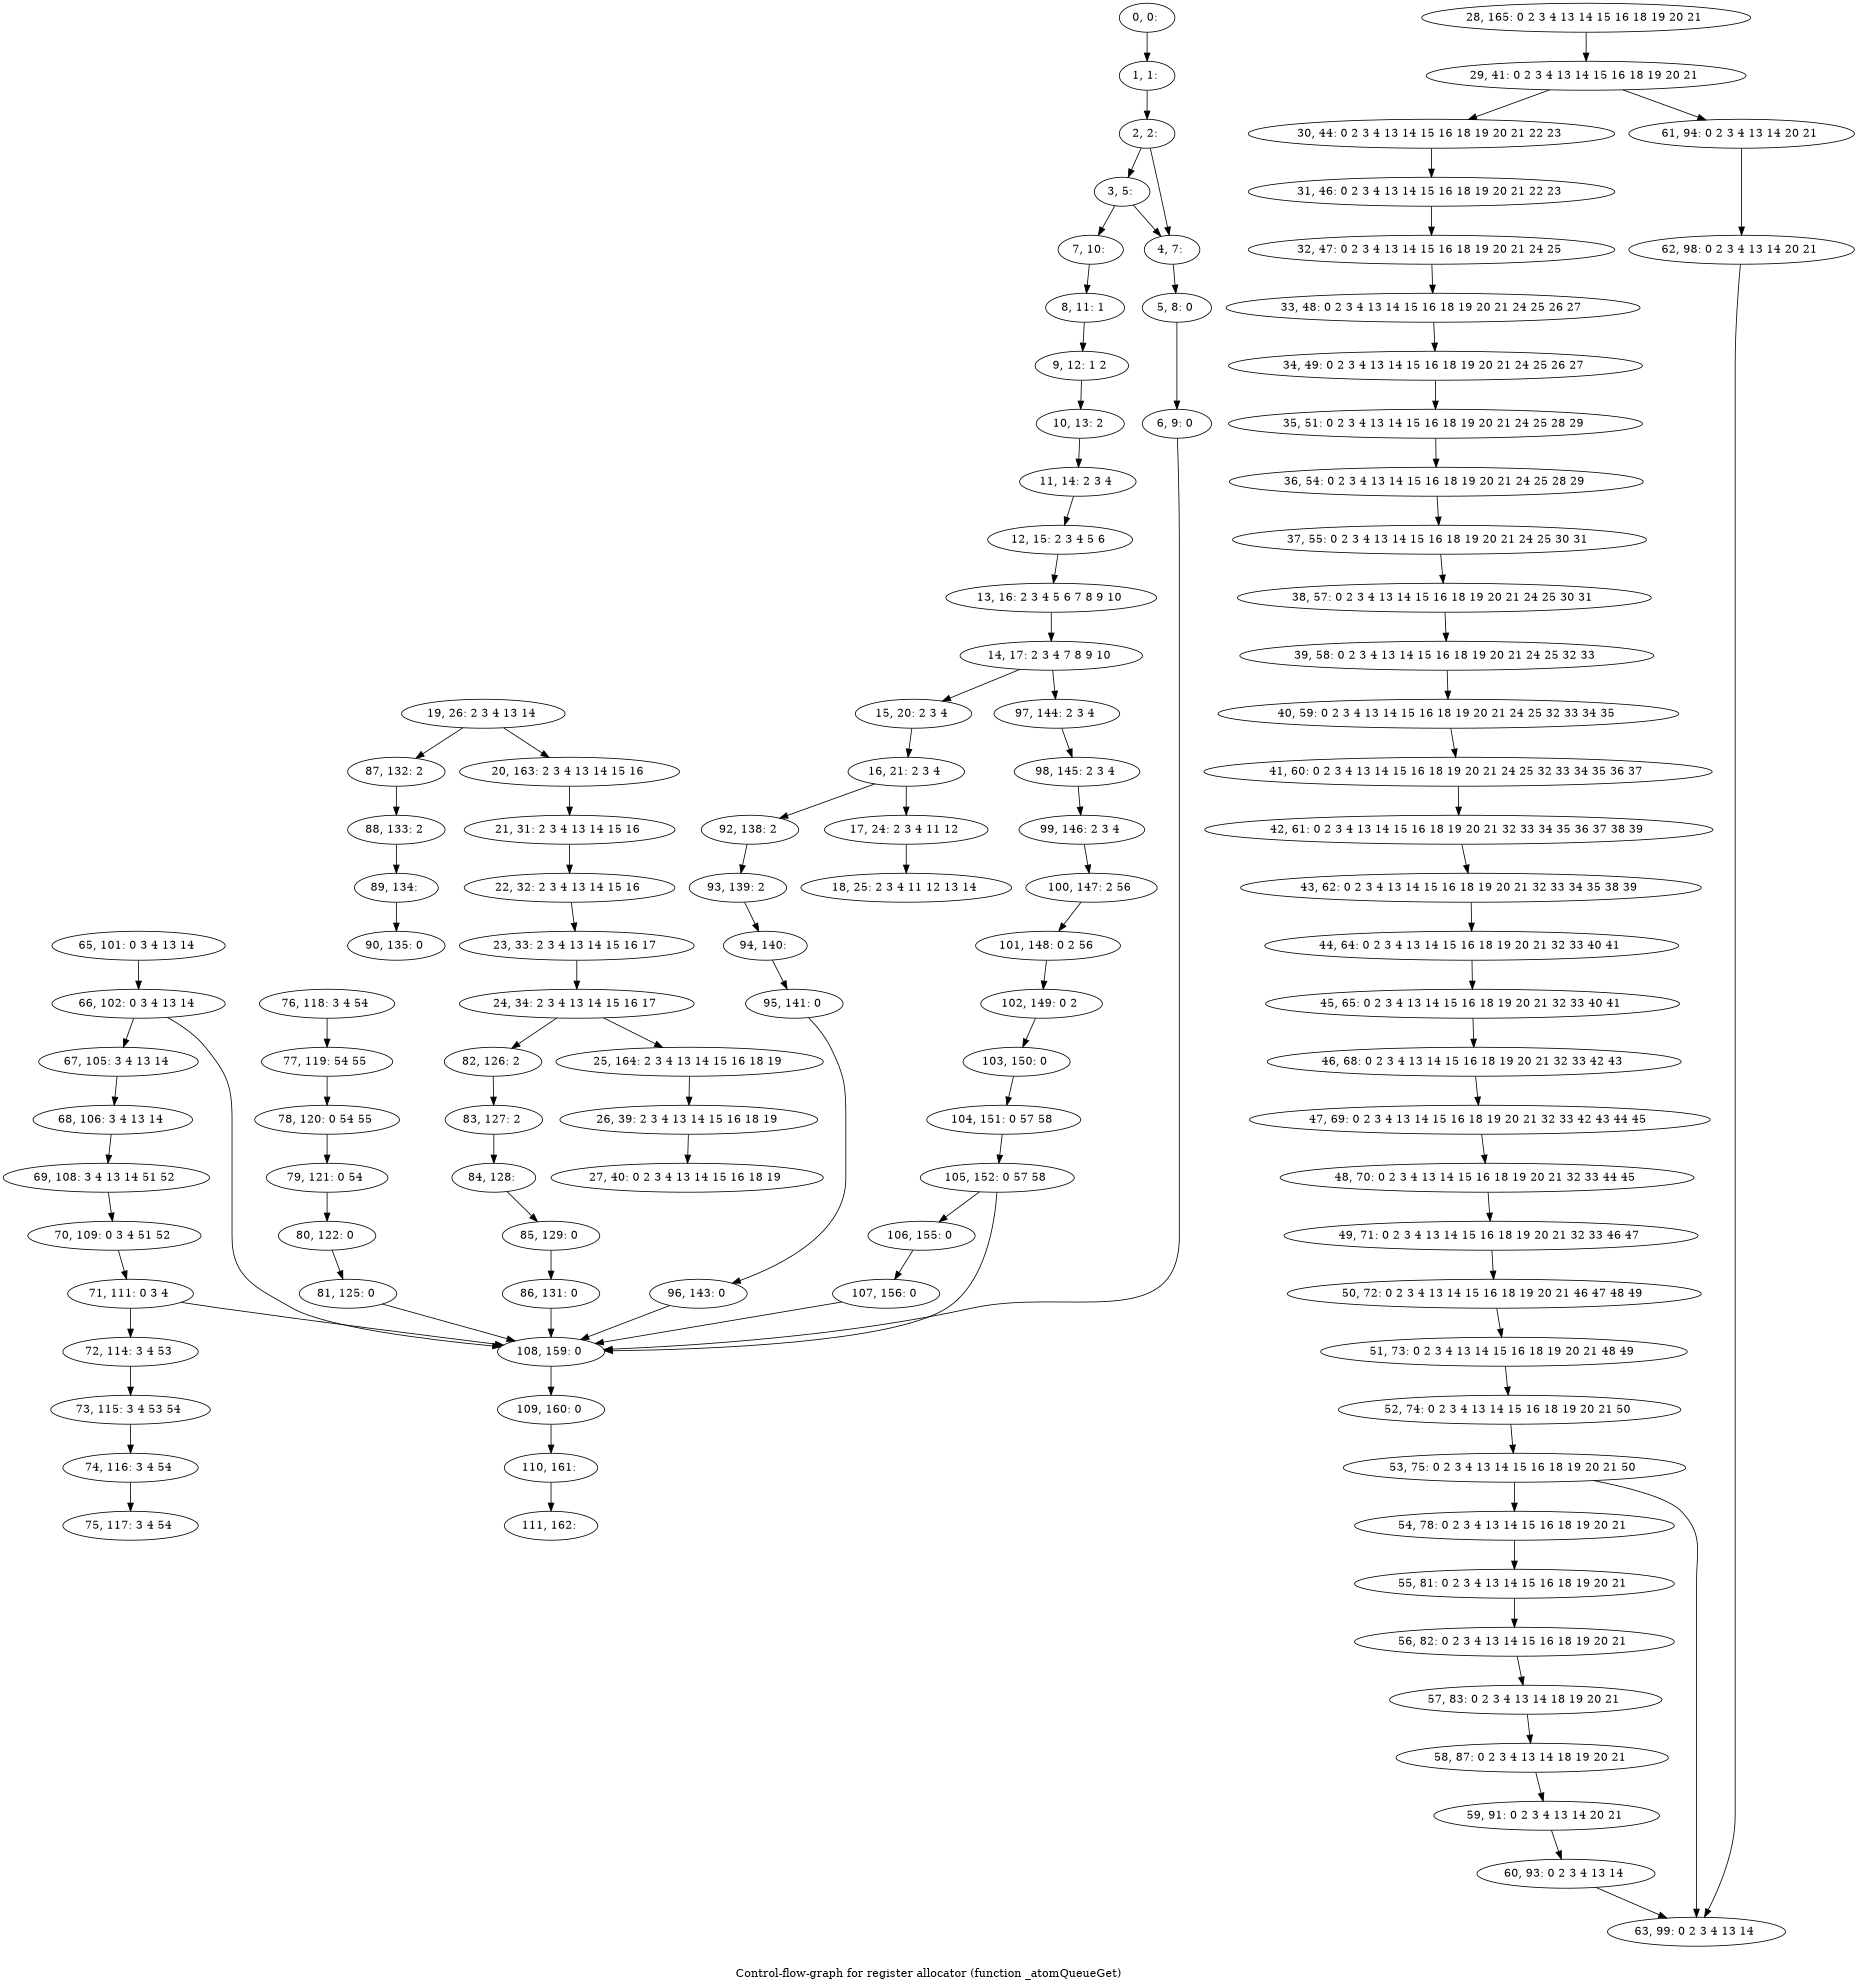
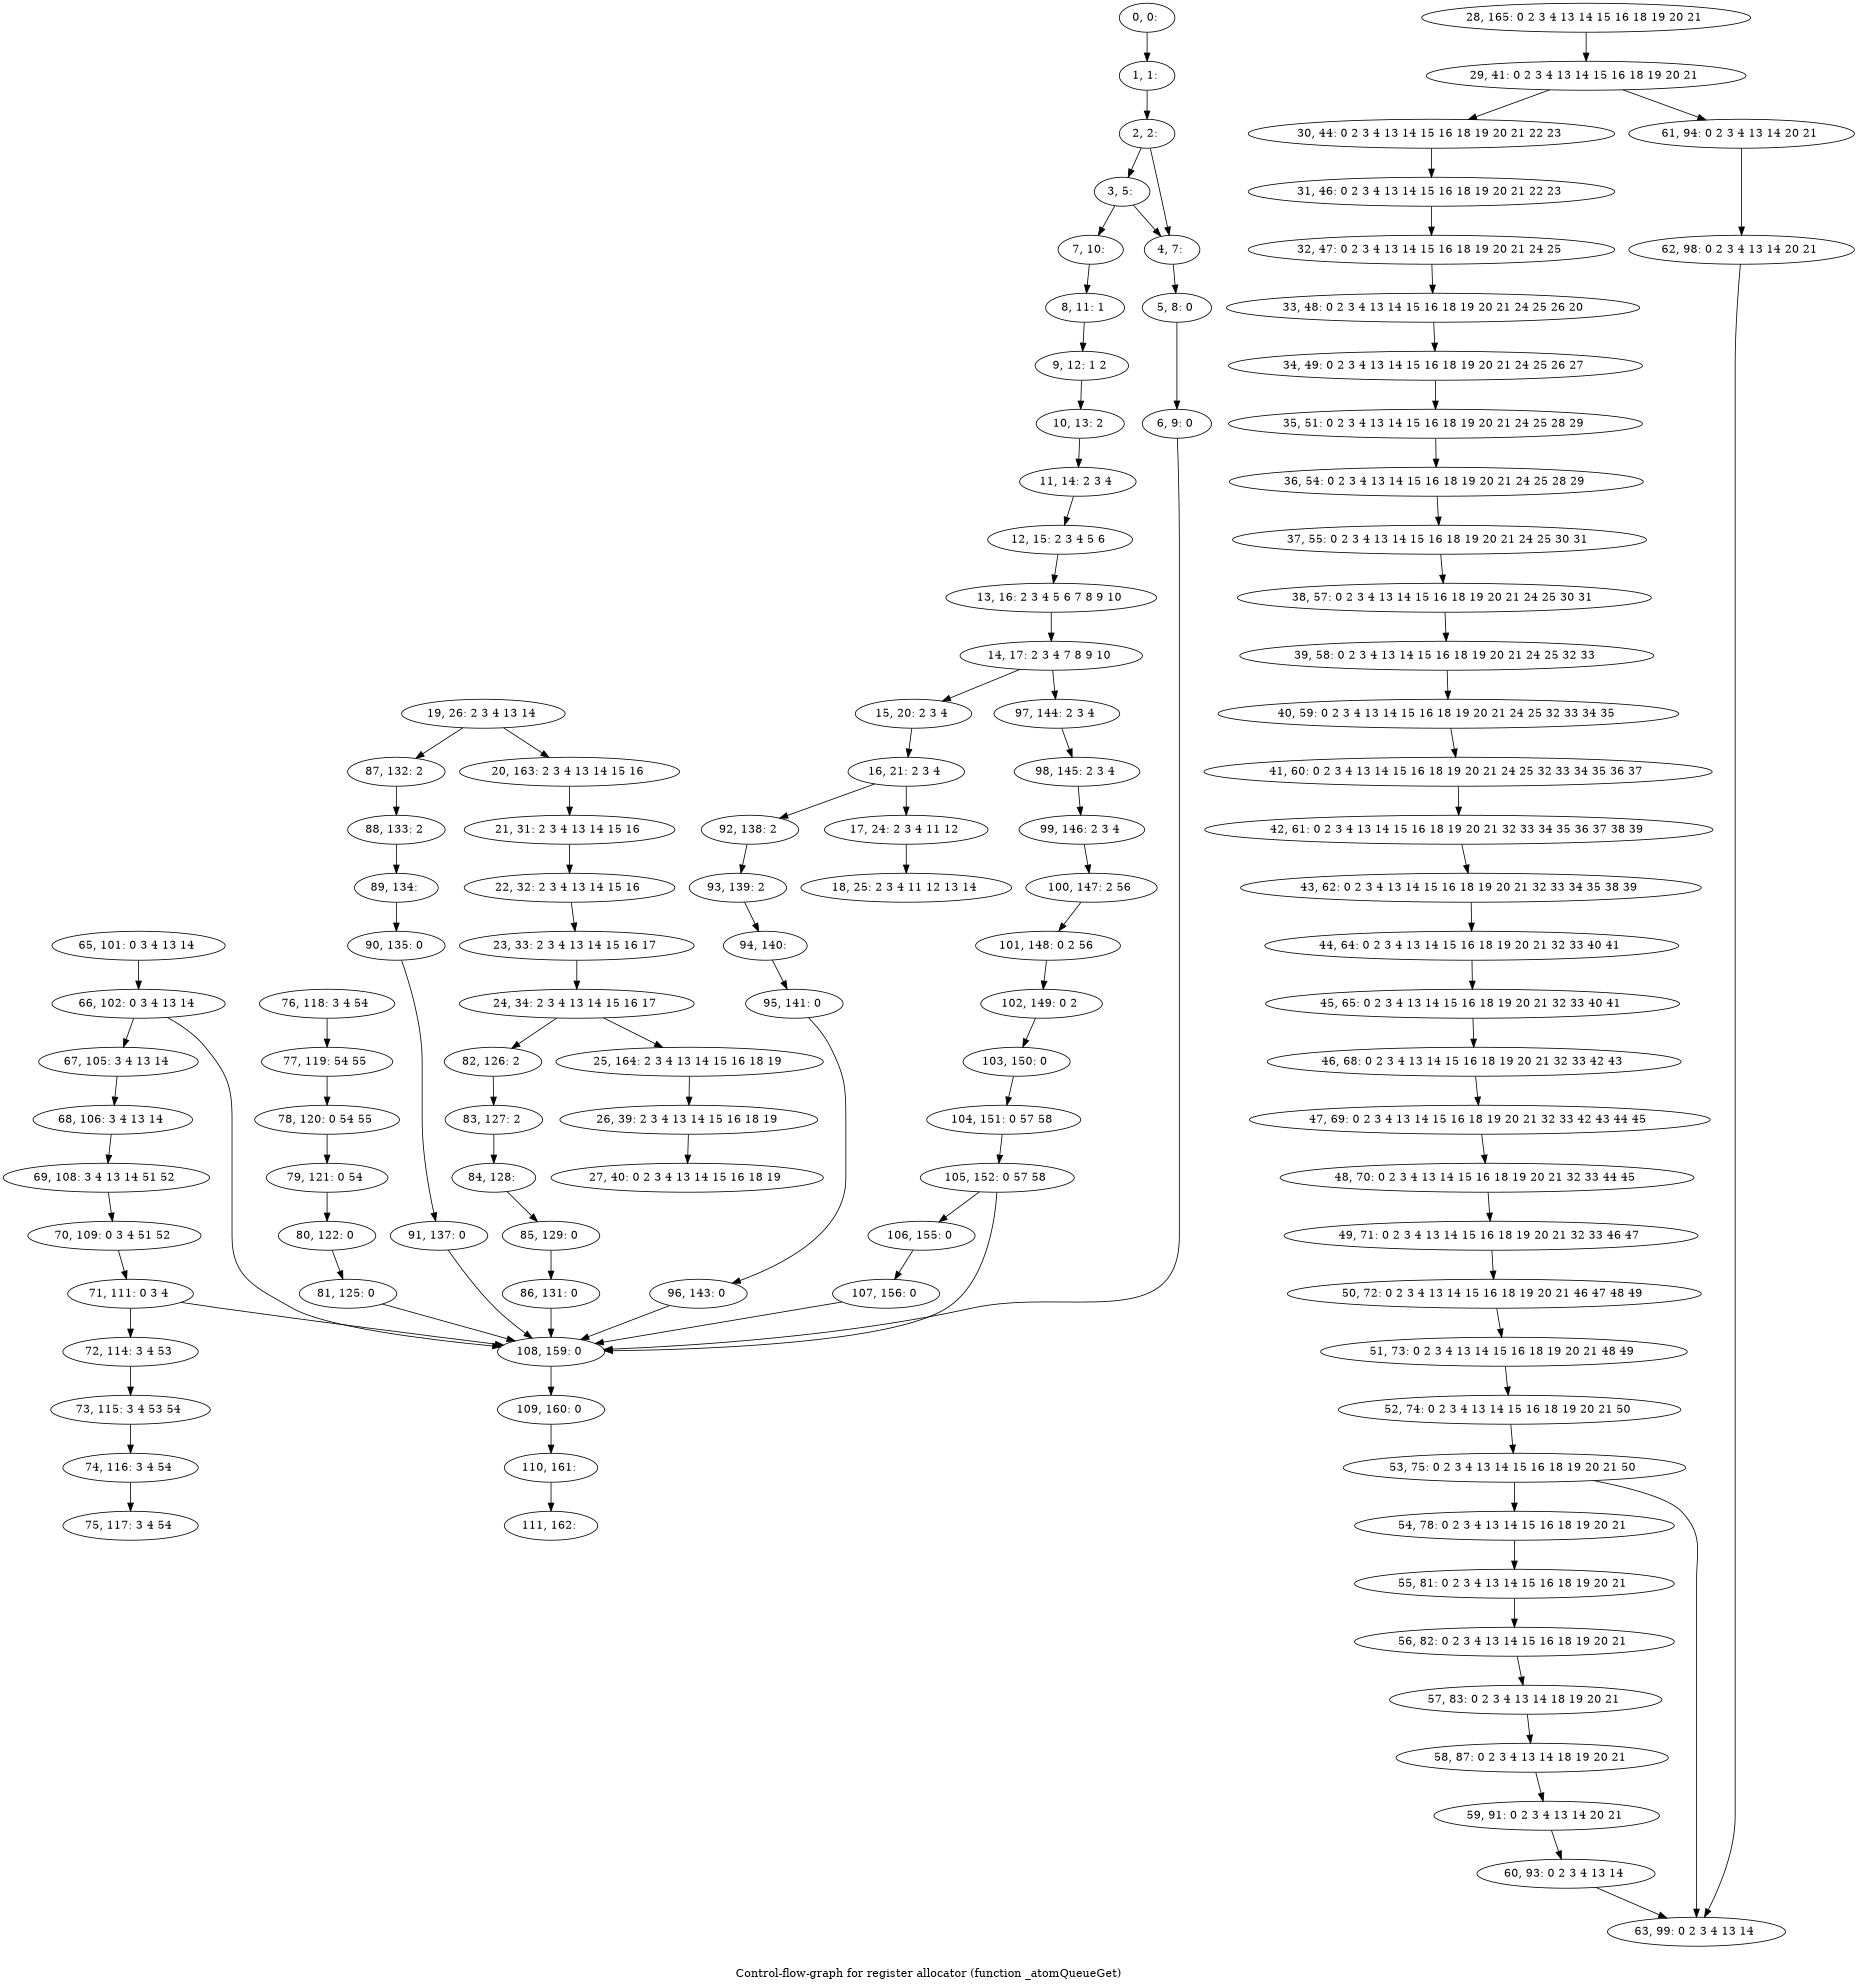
node "33, 48: 0 2 3 4 13 14 15 16 18 19 20 21 24 25 26 27": label "33, 48: 0 2 3 4 13 14 15 16 18 19 20 21 24 25 26 27" -> "33, 48: 0 2 3 4 13 14 15 16 18 19 20 21 24 25 26 20"
node "91, 137: 0": added
